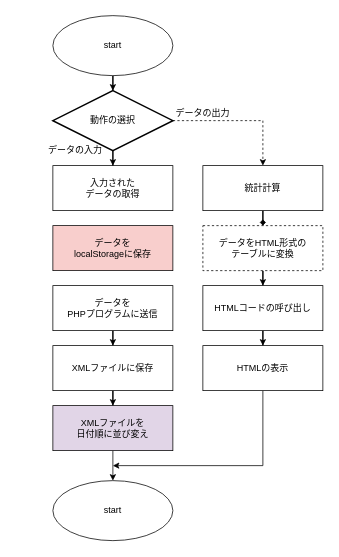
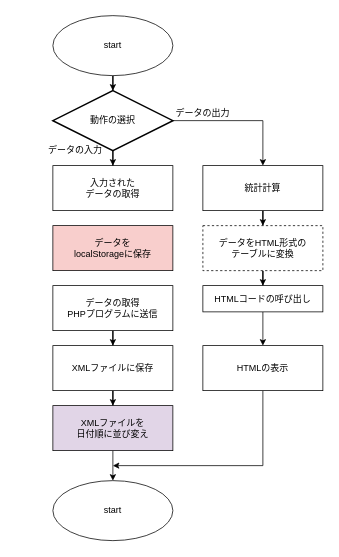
edge "動作の選択" -> "統計計算": style dashed -> solid
edge "統計計算" -> "データをHTML形式の テーブルに変換": arrowhead diamond -> classic
node "データを PHPプログラムに送信": label "データを PHPプログラムに送信" -> "データの取得 PHPプログラムに送信"
node "HTMLコードの呼び出し": size 120x45 -> 120x26
